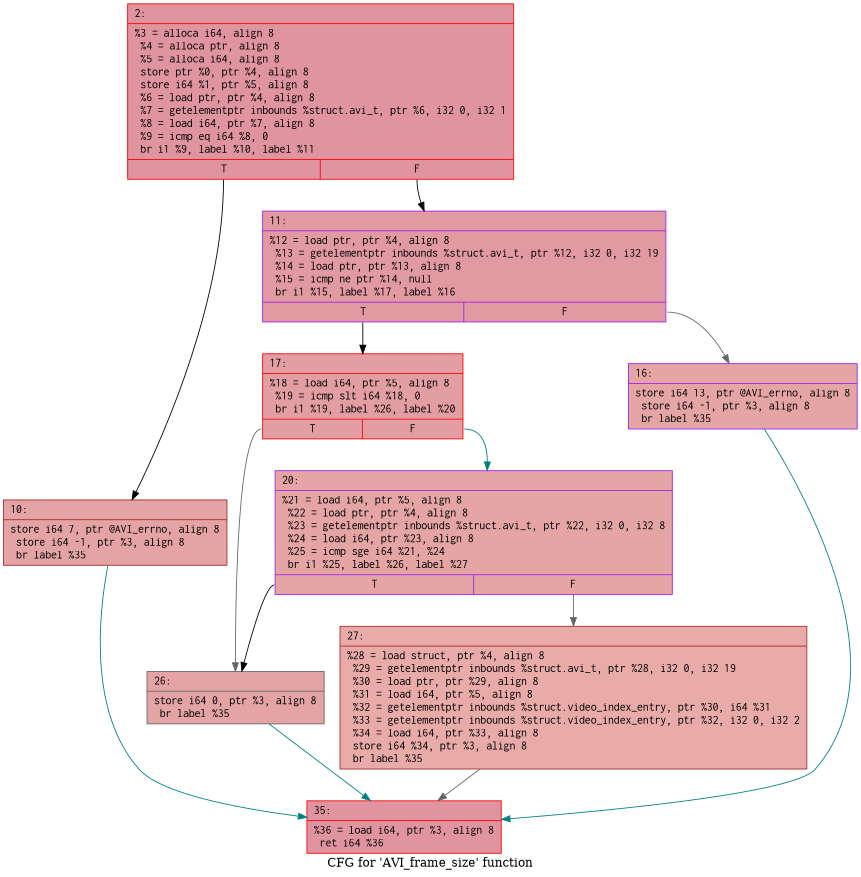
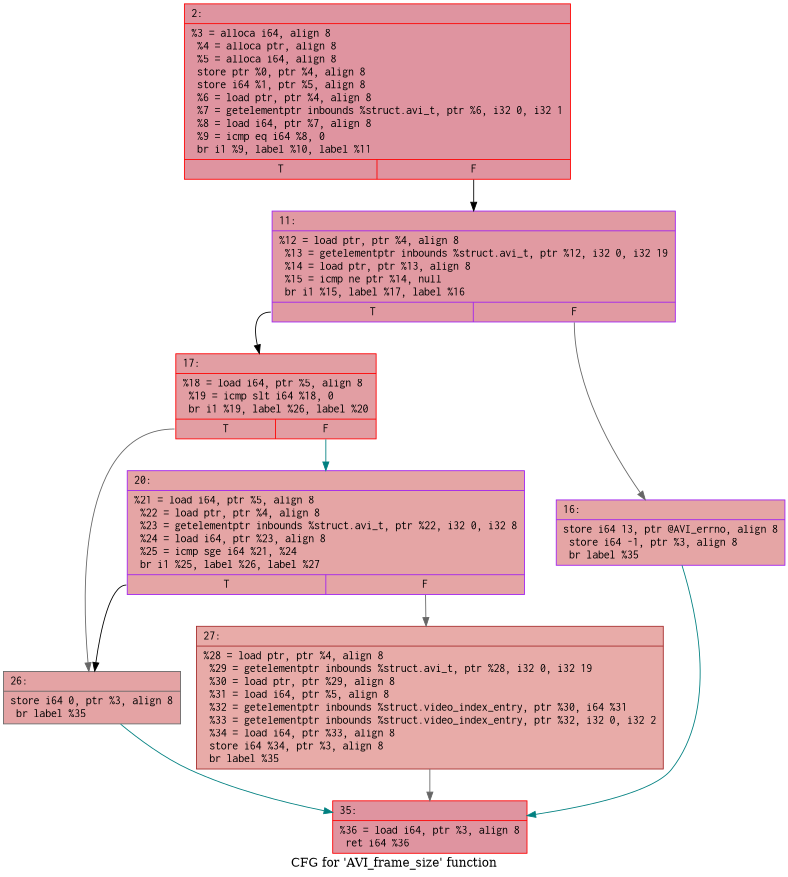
node "10:": removed
node "27:": text "%28 = load struct, ptr %4, align 8" -> "%28 = load ptr, ptr %4, align 8"
